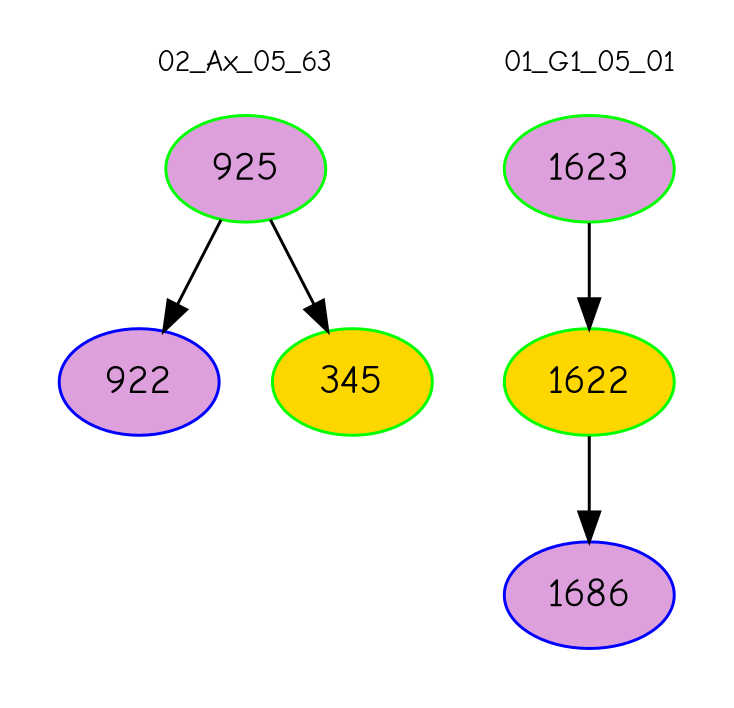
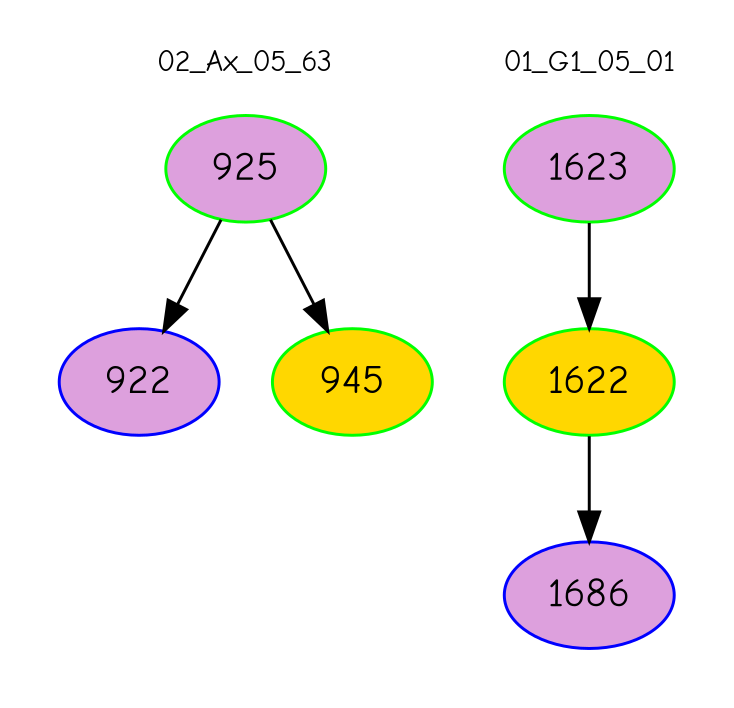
node "345": label "345" -> "945"
